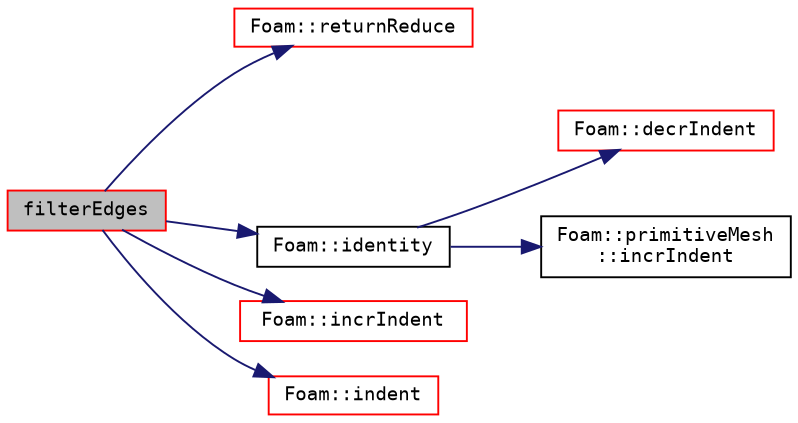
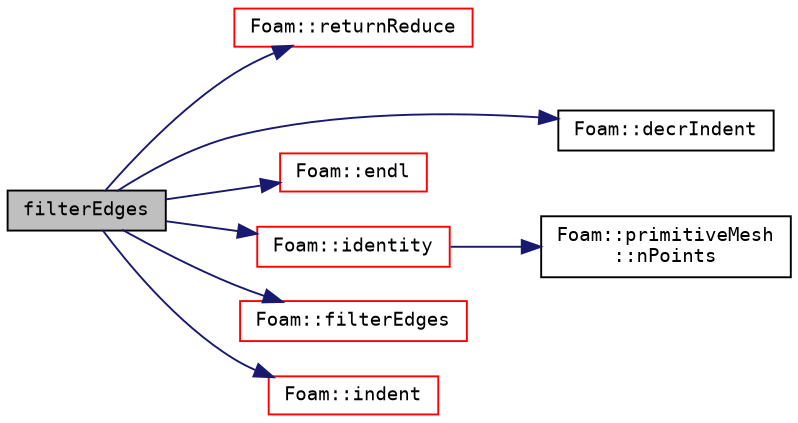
node "Foam::decrIndent": color red -> black
node "Foam::endl": added
edge "Foam::identity" -> "Foam::decrIndent": now "filterEdges" -> "Foam::decrIndent"
node "filterEdges": color red -> black
node "Foam::identity": color black -> red
node "Foam::primitiveMesh ::incrIndent": label "Foam::primitiveMesh ::incrIndent" -> "Foam::primitiveMesh ::nPoints"
node "Foam::incrIndent": label "Foam::incrIndent" -> "Foam::filterEdges"
